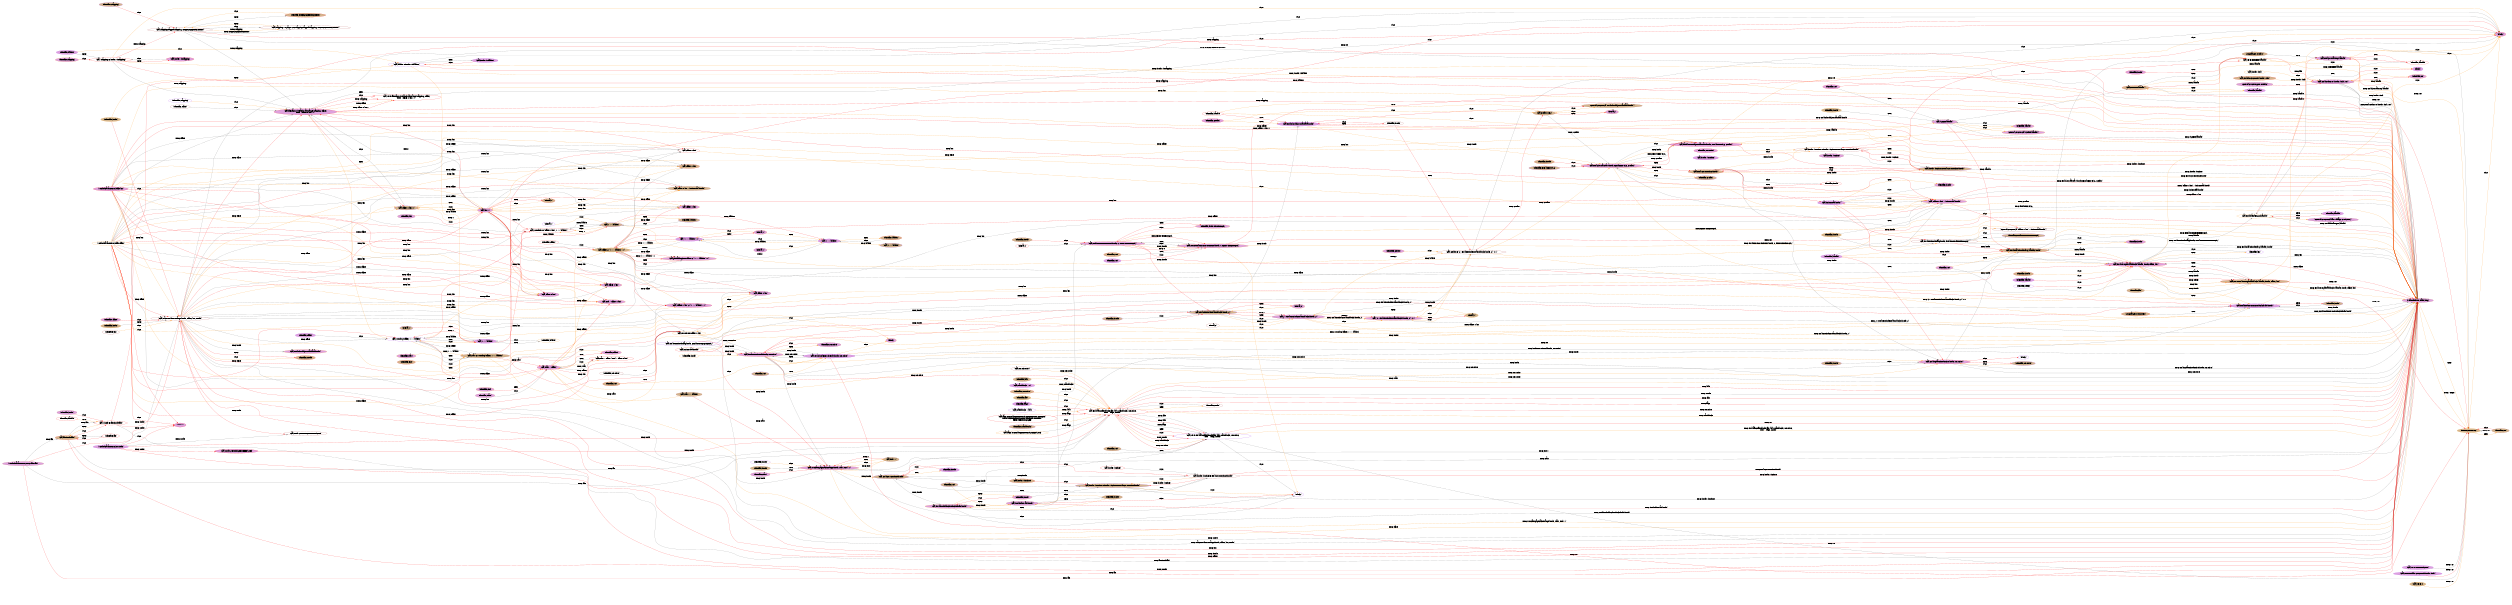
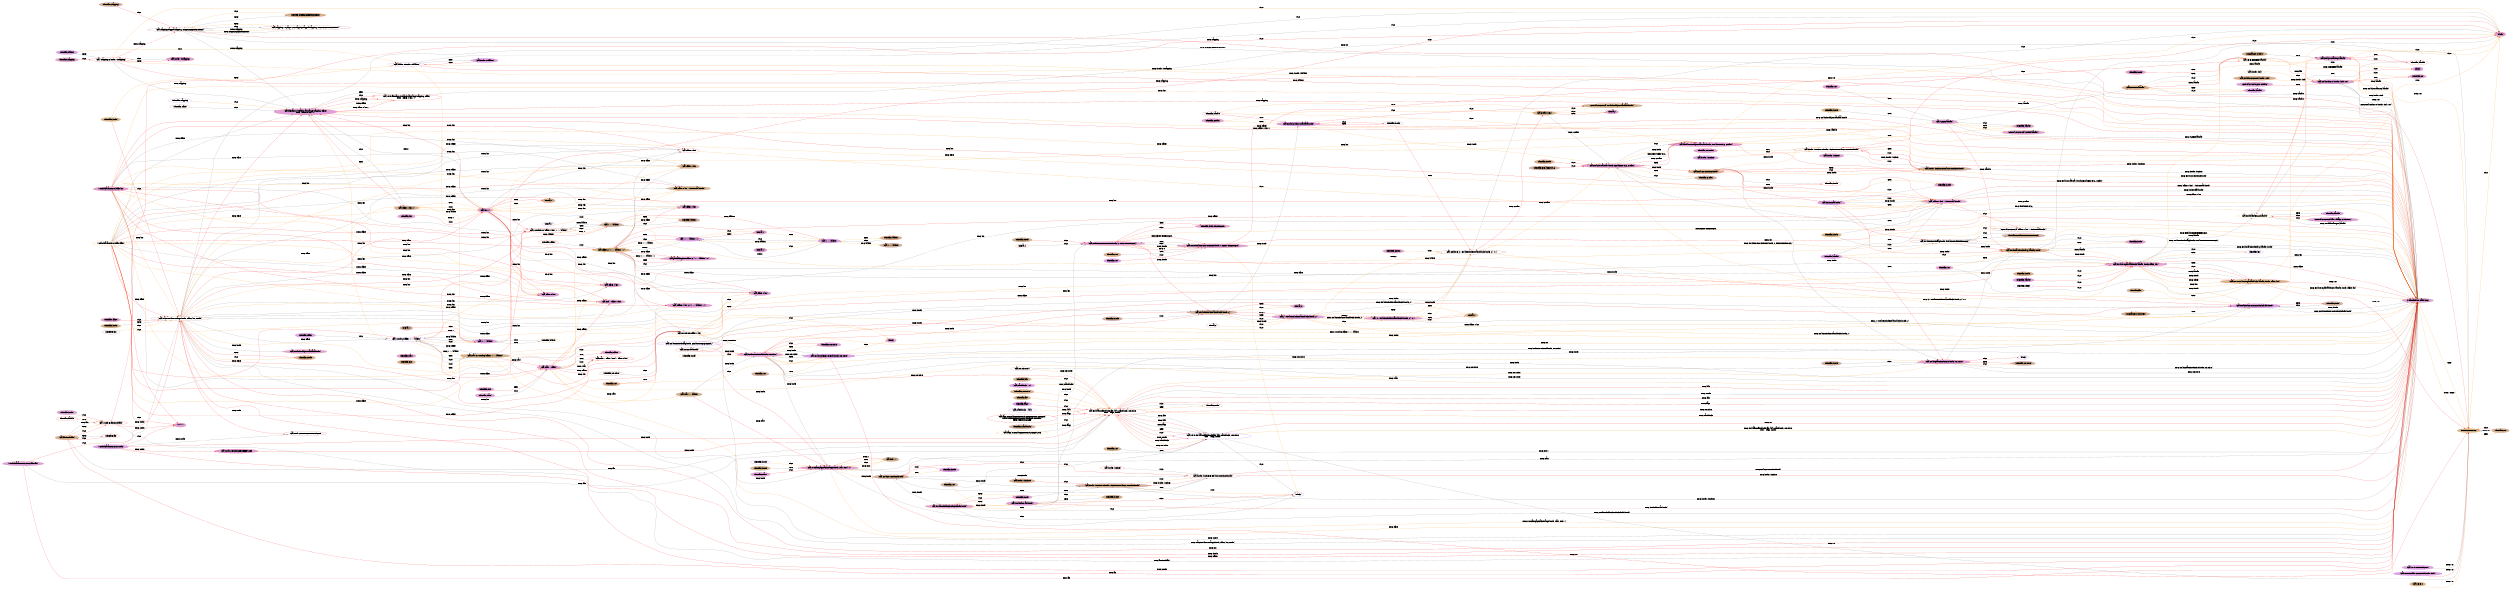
edge "(Call,ext4_test_inode_flag(inode, EXT4_INODE_EXTENTS))" -> "(Call,inode_newsize_ok(inode, new_size))": now "(Call,start >> blkbits)" -> "(Call,inode_newsize_ok(inode, new_size))"
edge "(MethodParameterIn,struct file *file)" -> "(Call,file_inode(file))": removed, label "DDG: file"
